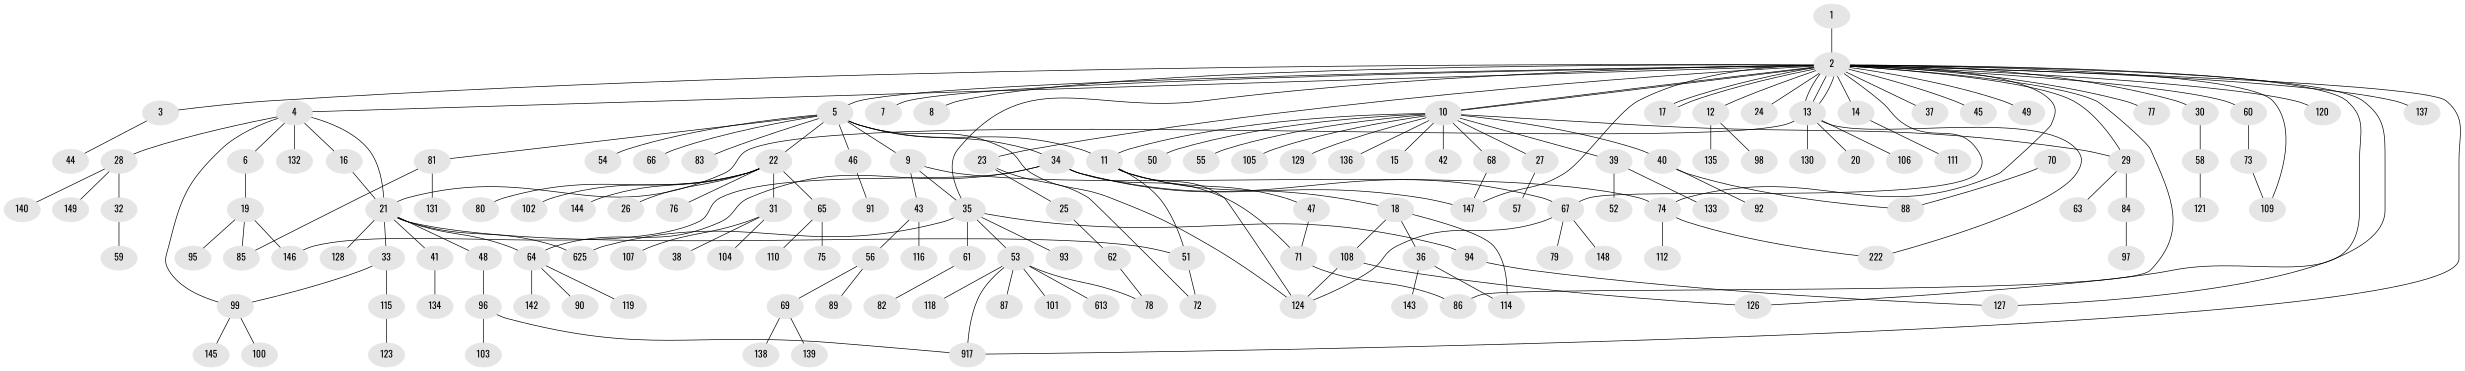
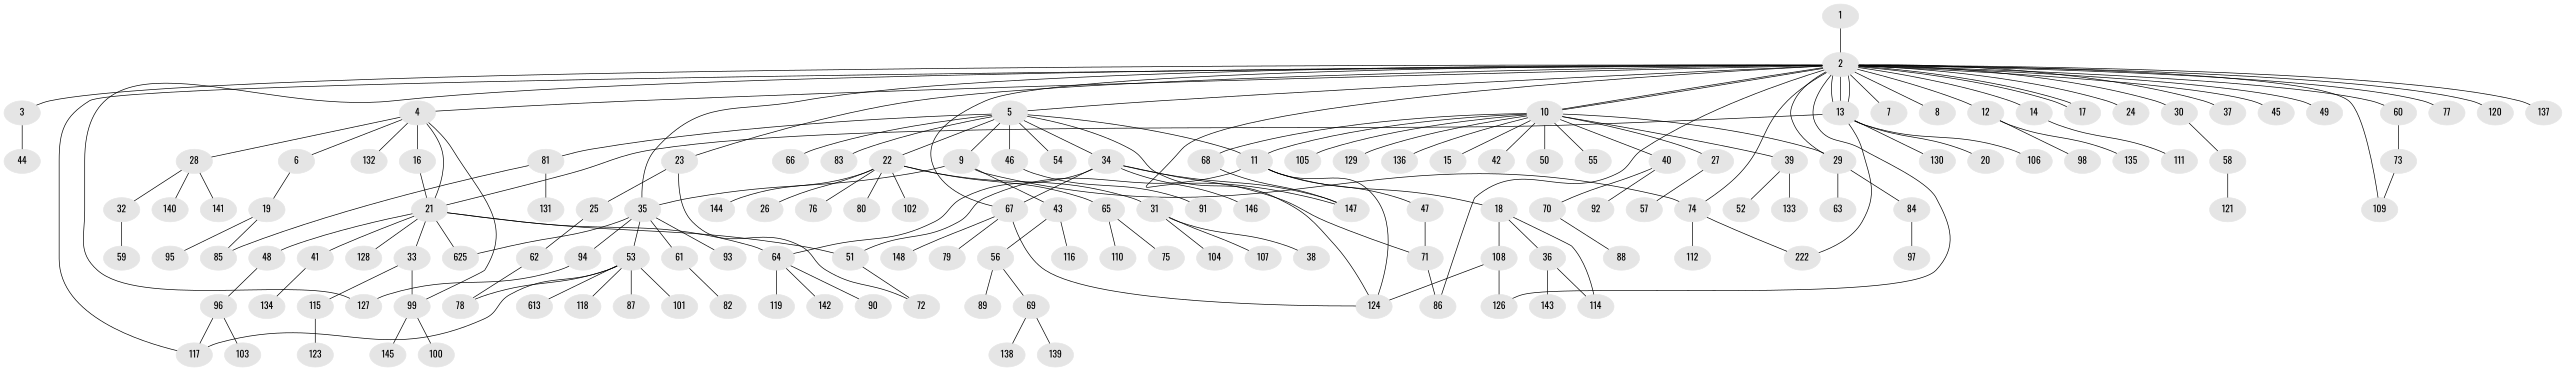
edge "40" -- "88": now "40" -- "70"
node "149": label "149" -> "141"
edge "19" -- "146": removed
node "917": label "917" -> "117"
